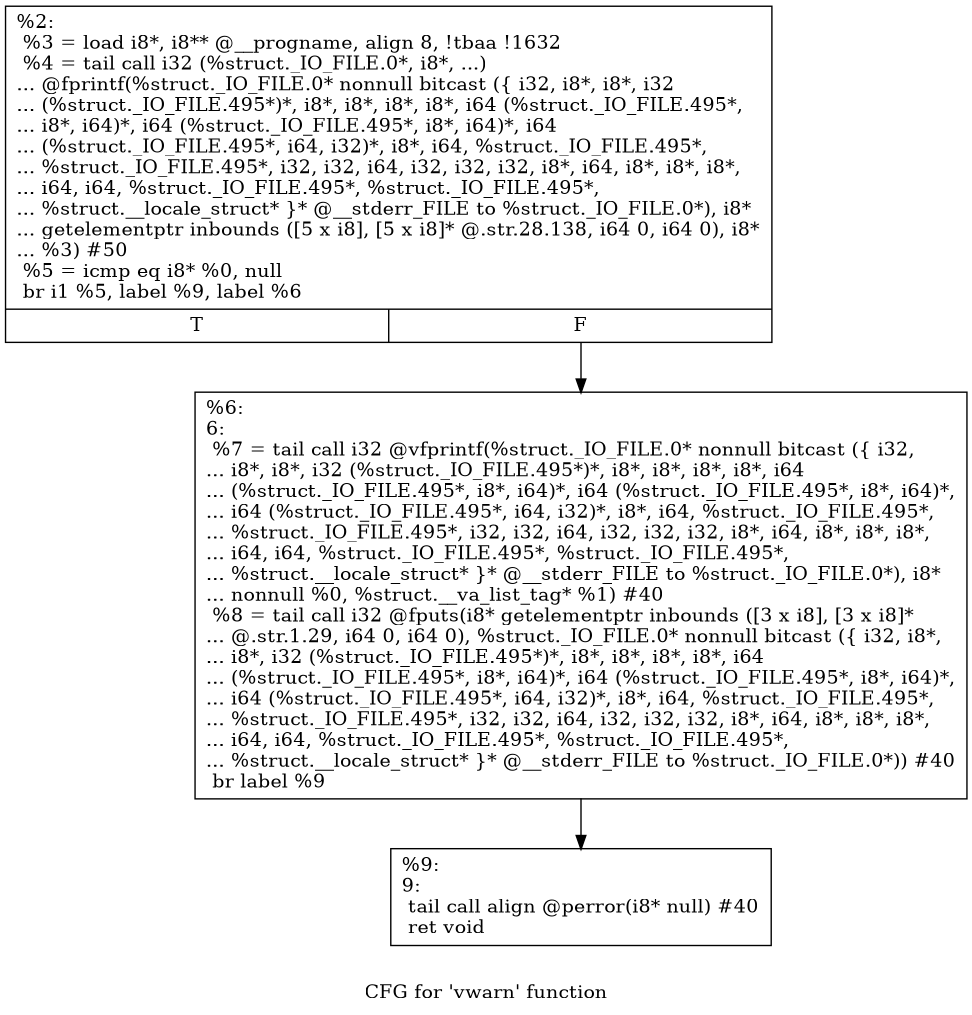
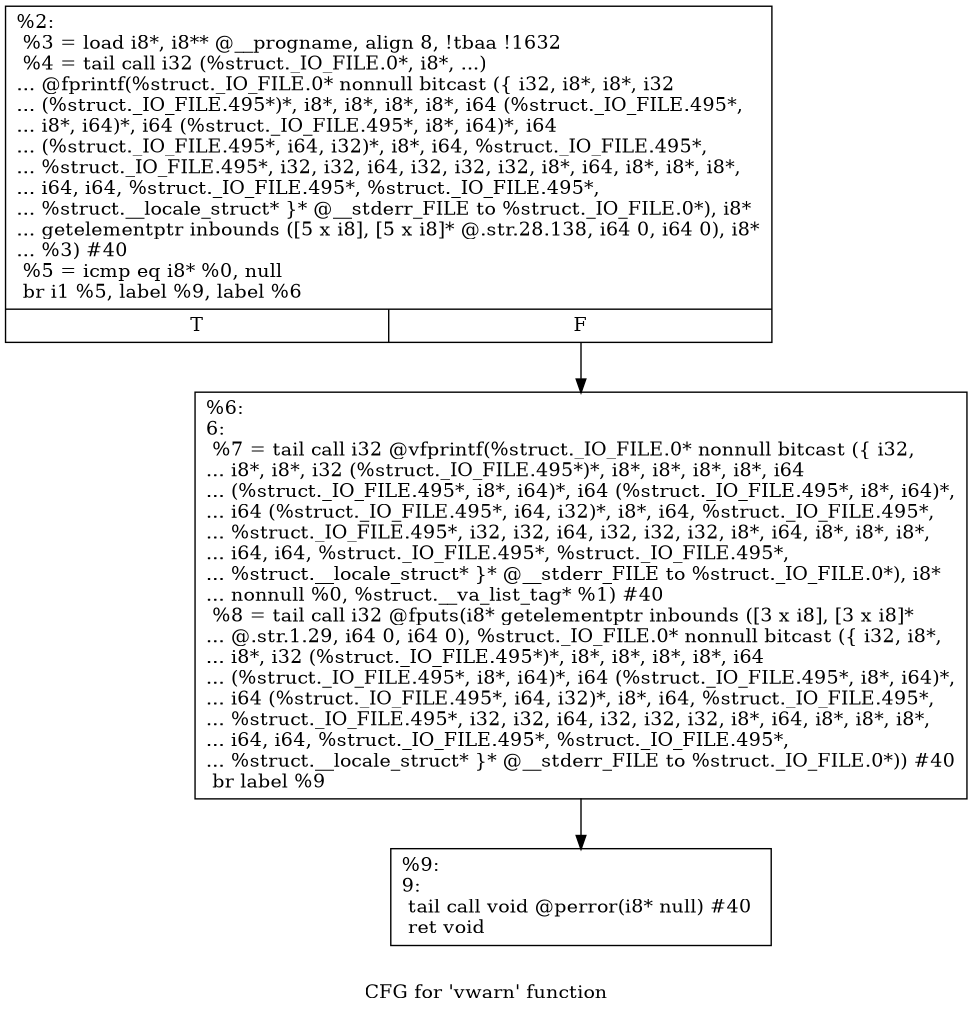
node "%2:": text "... %3) #50" -> "... %3) #40"
node "%9:": text "tail call align @perror(i8* null) #40" -> "tail call void @perror(i8* null) #40"
